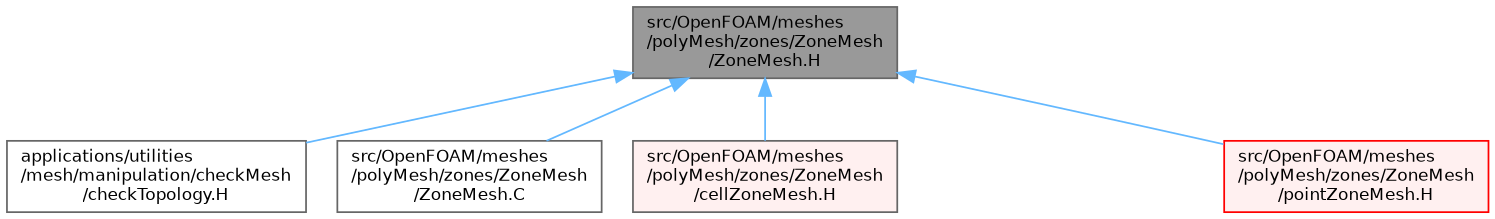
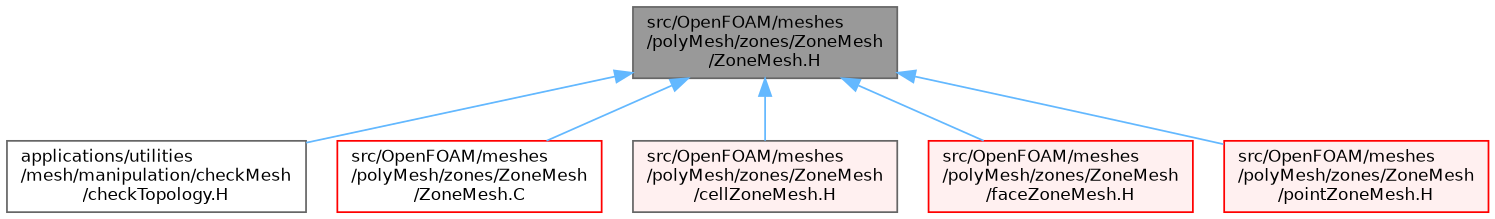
node "src/OpenFOAM/meshes /polyMesh/zones/ZoneMesh /ZoneMesh.C": color grey40 -> red
node "src/OpenFOAM/meshes /polyMesh/zones/ZoneMesh /faceZoneMesh.H": added
